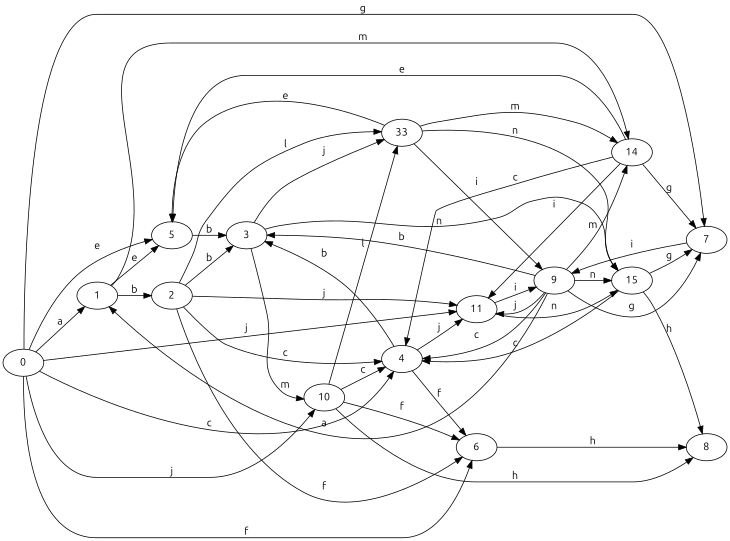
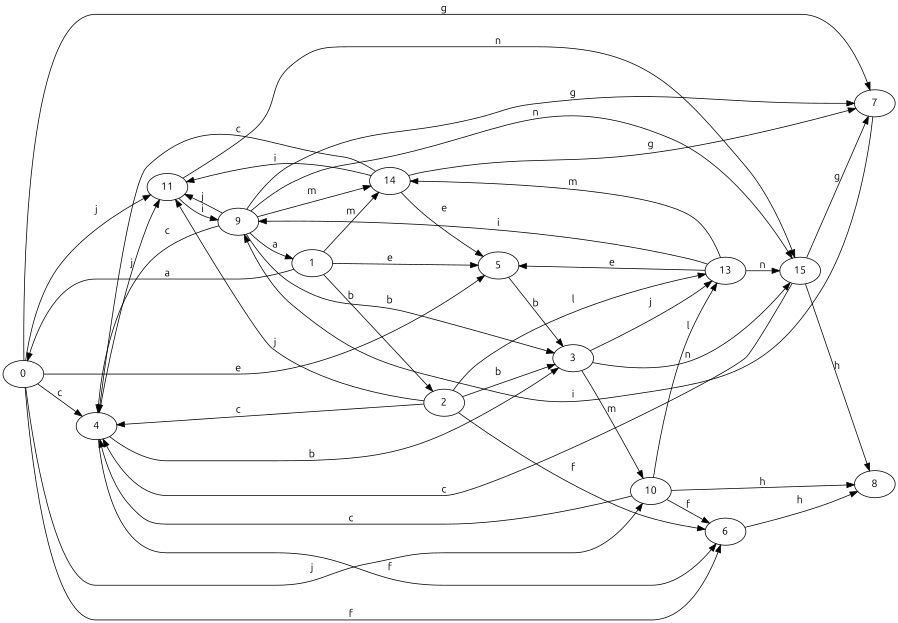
node "33": label "33" -> "13"
edge "0" -> "1": reversed
